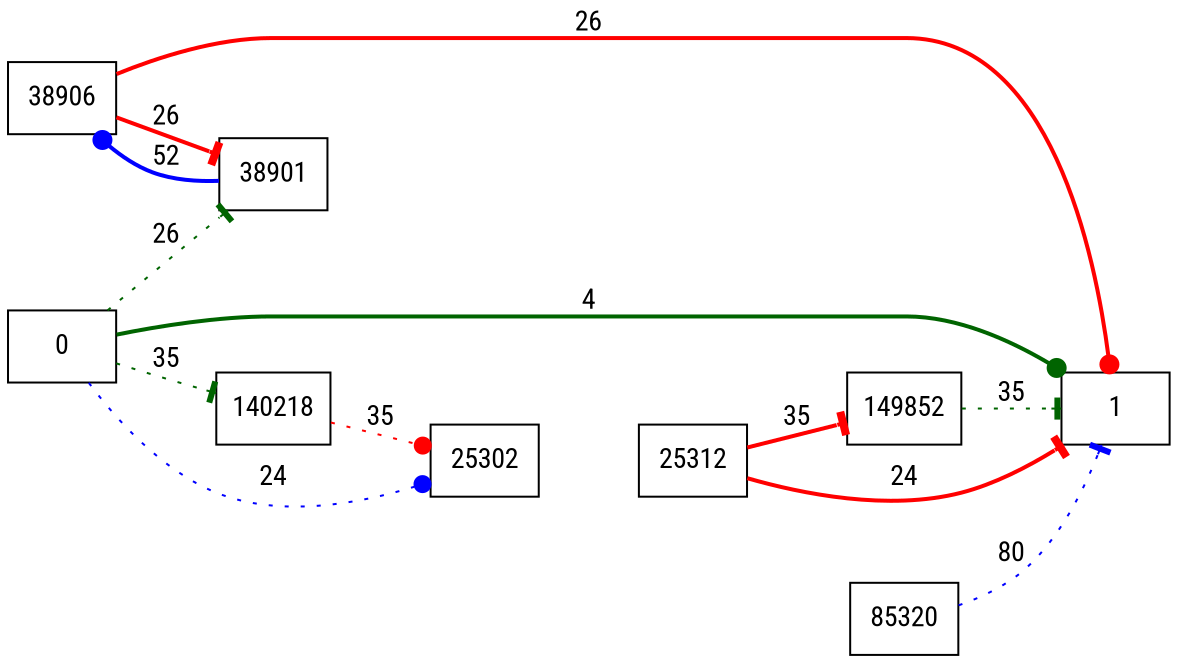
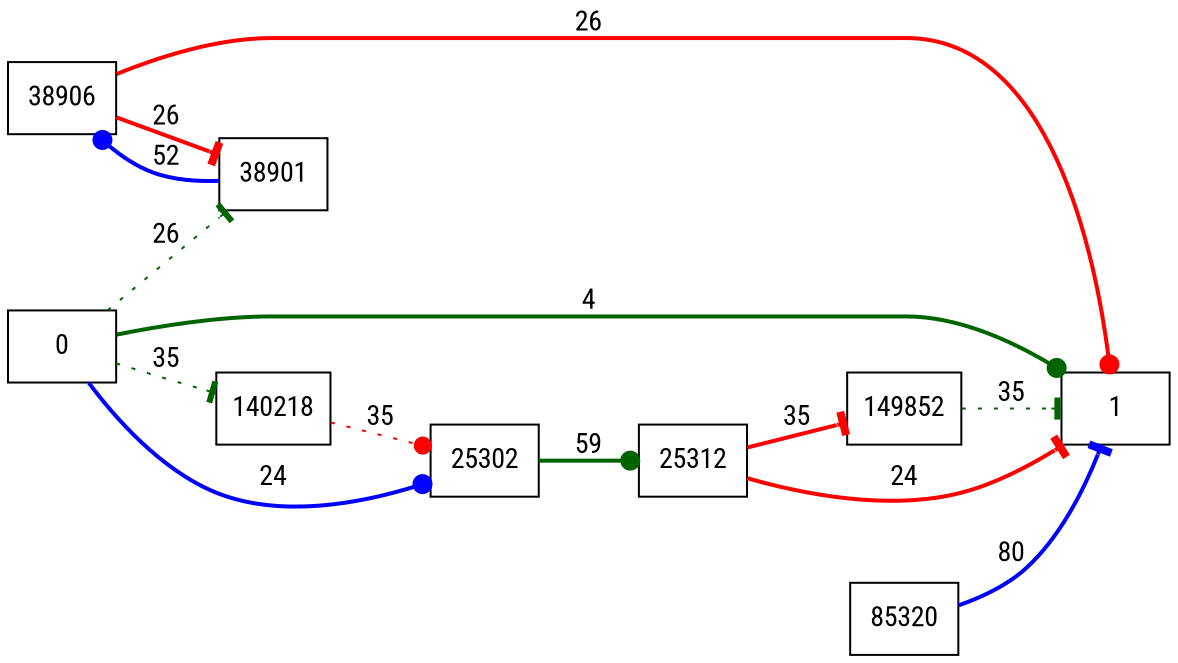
edge "25302" -> "25312": added, label "59"
edge "0" -> "25302": style dotted -> bold
edge "85320" -> "1": style dotted -> bold
